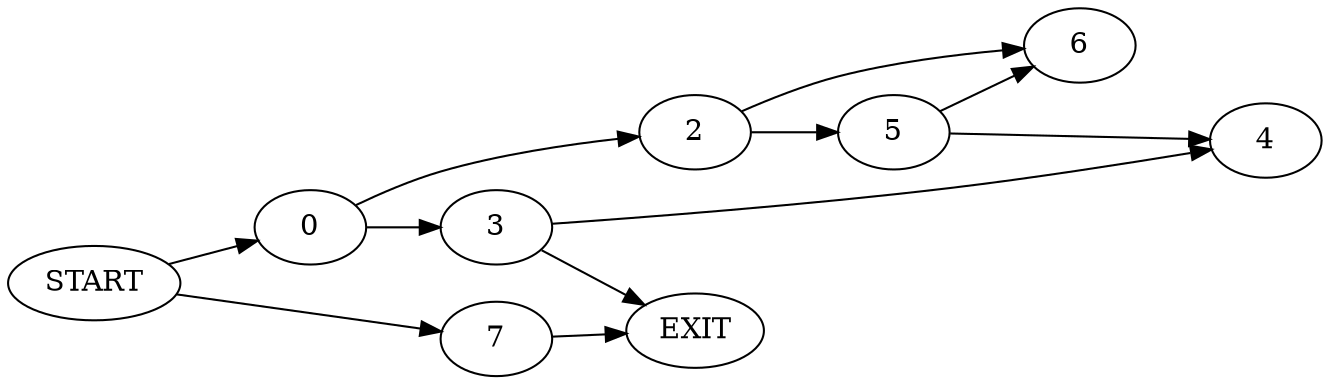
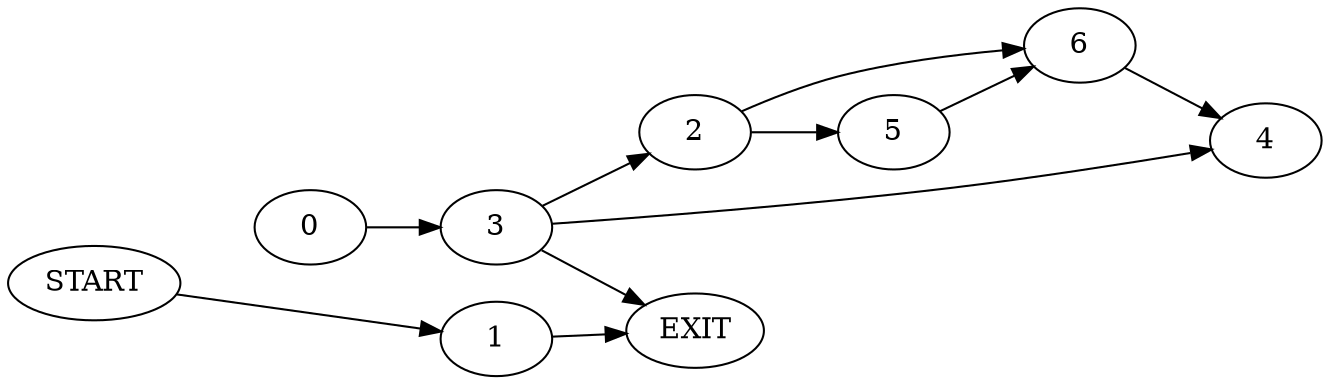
edge "5" -> "4": now "6" -> "4"
edge "0" -> "2": now "3" -> "2"
edge "START" -> "0": removed
node "7": label "7" -> "1"
